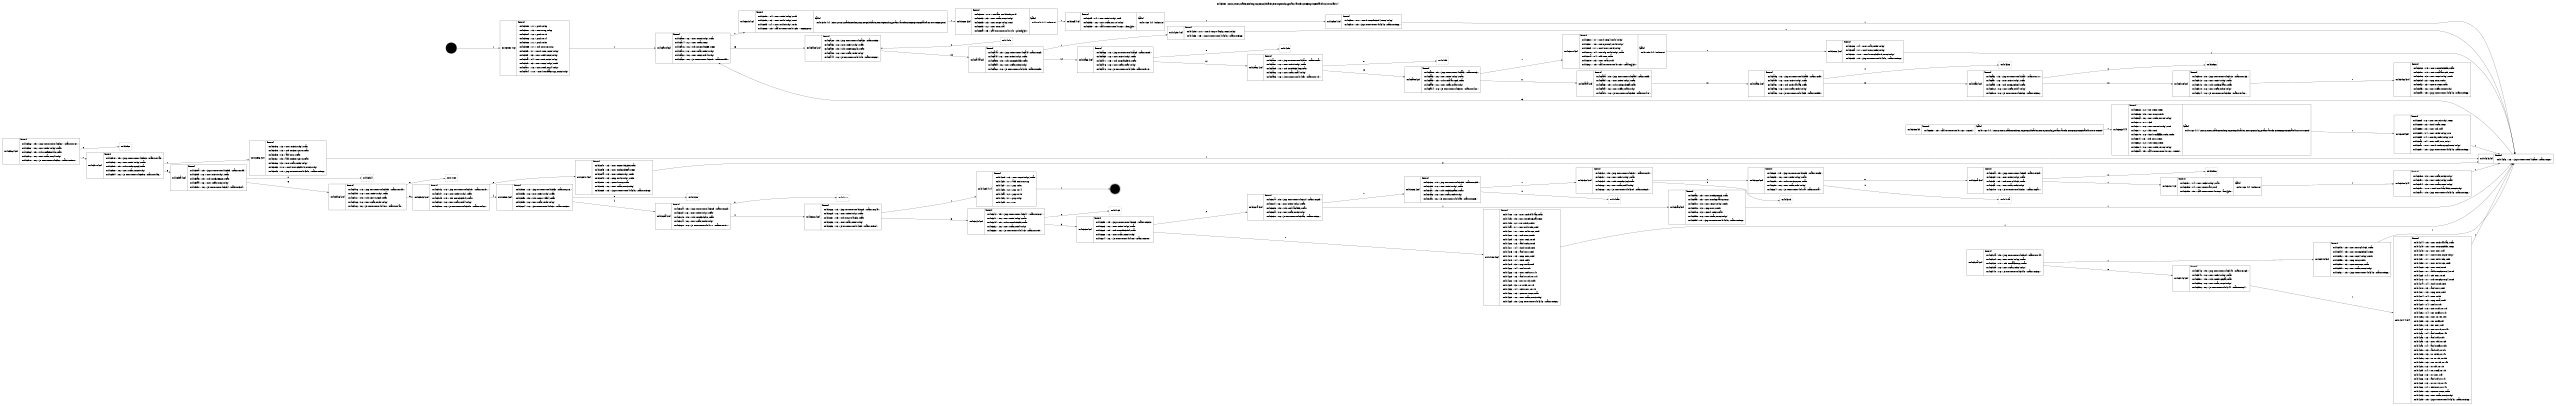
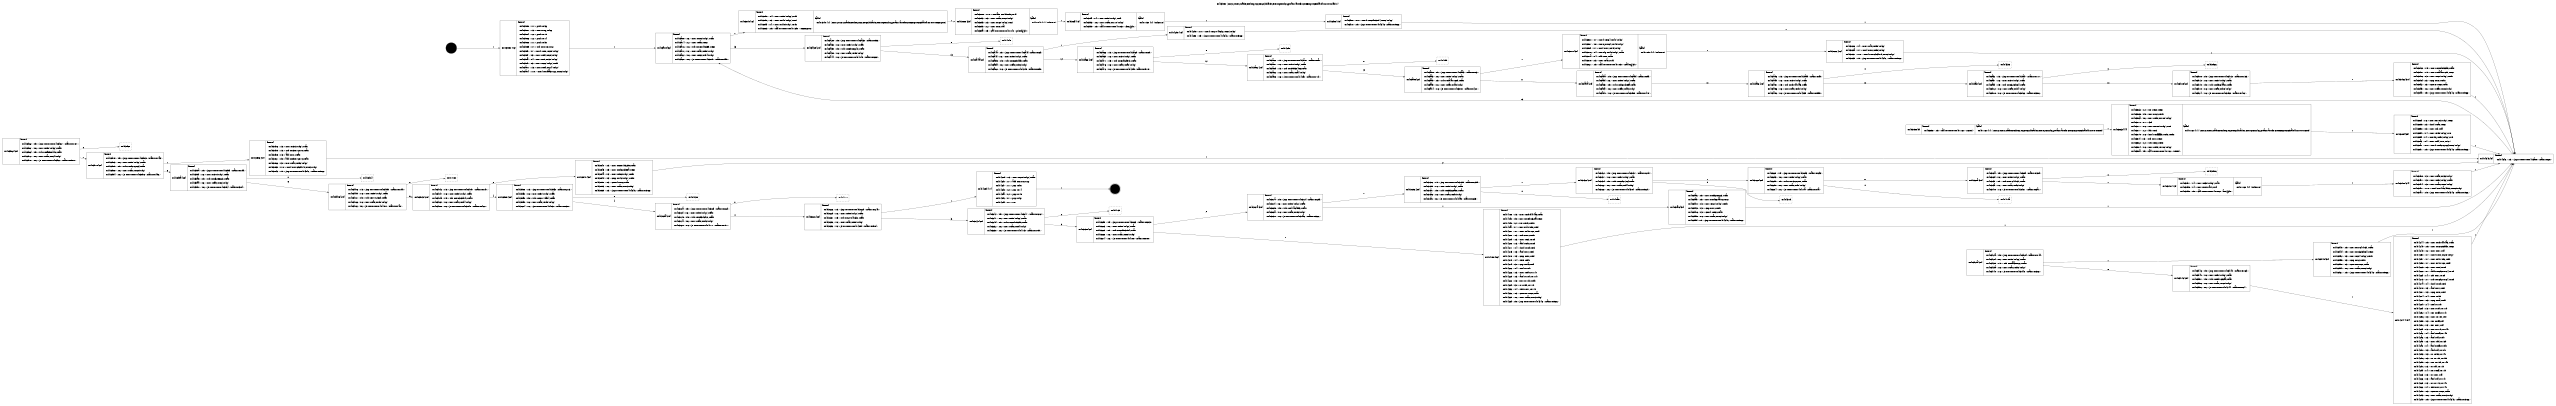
edge "0x40404e" -> "0x403a2e [28]": reversed
edge "0x403de2 [30]" -> "0x404346 [5]": added, label "1"
